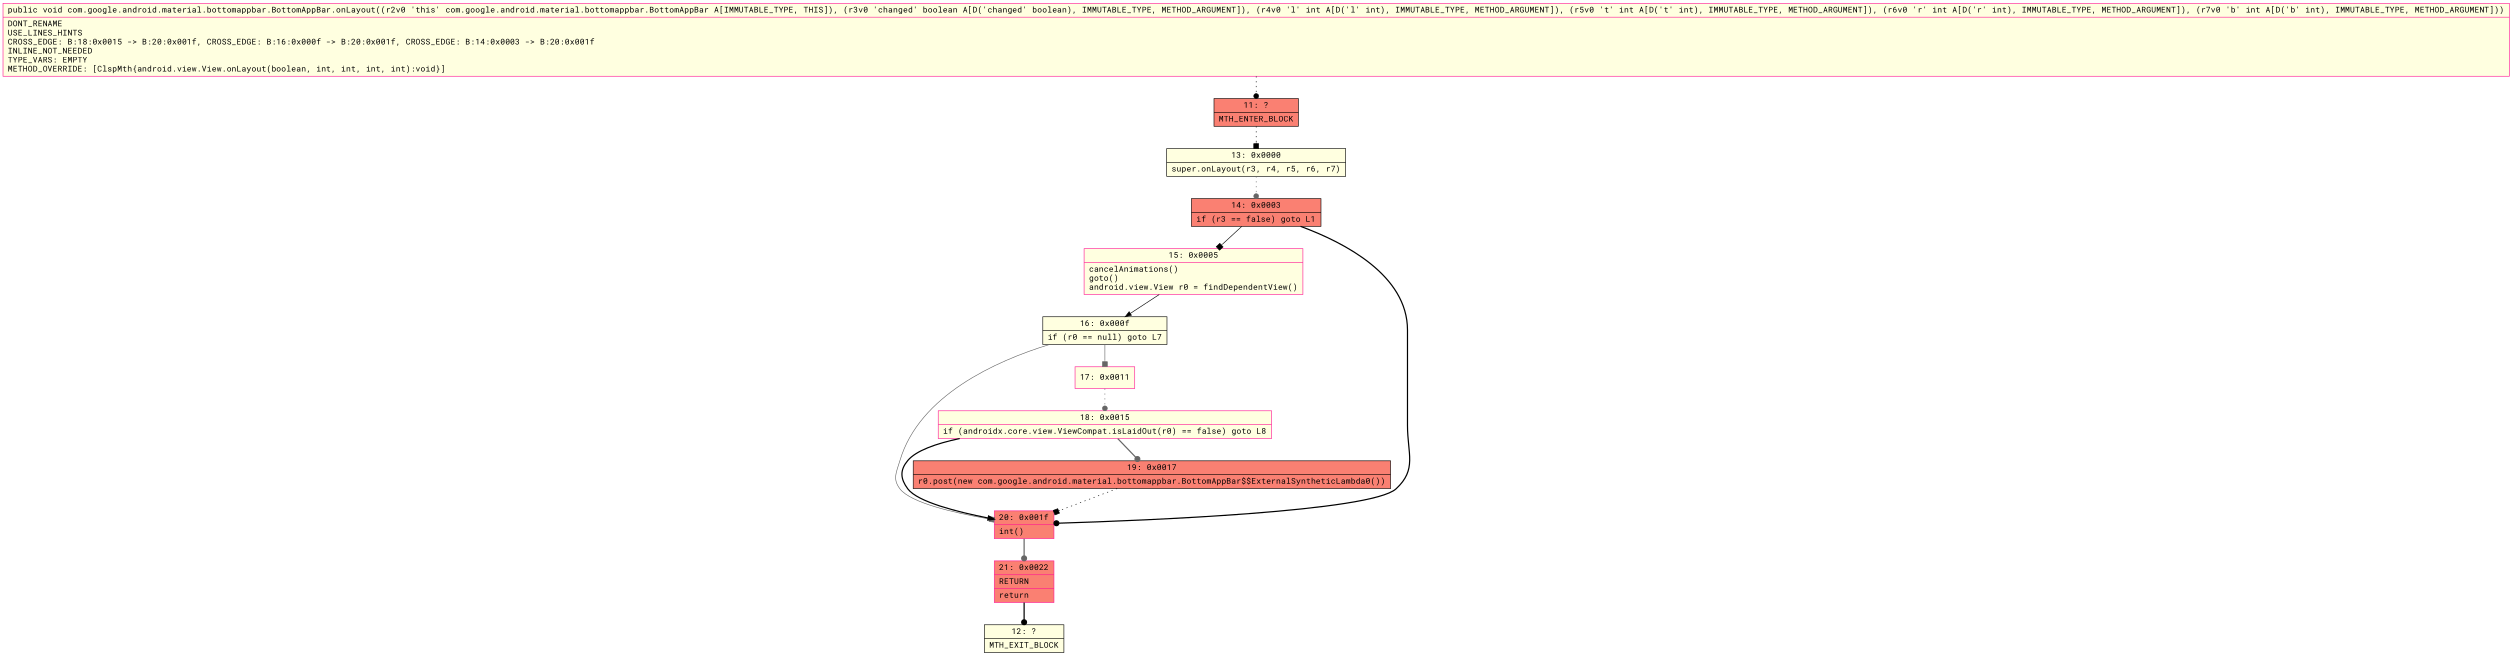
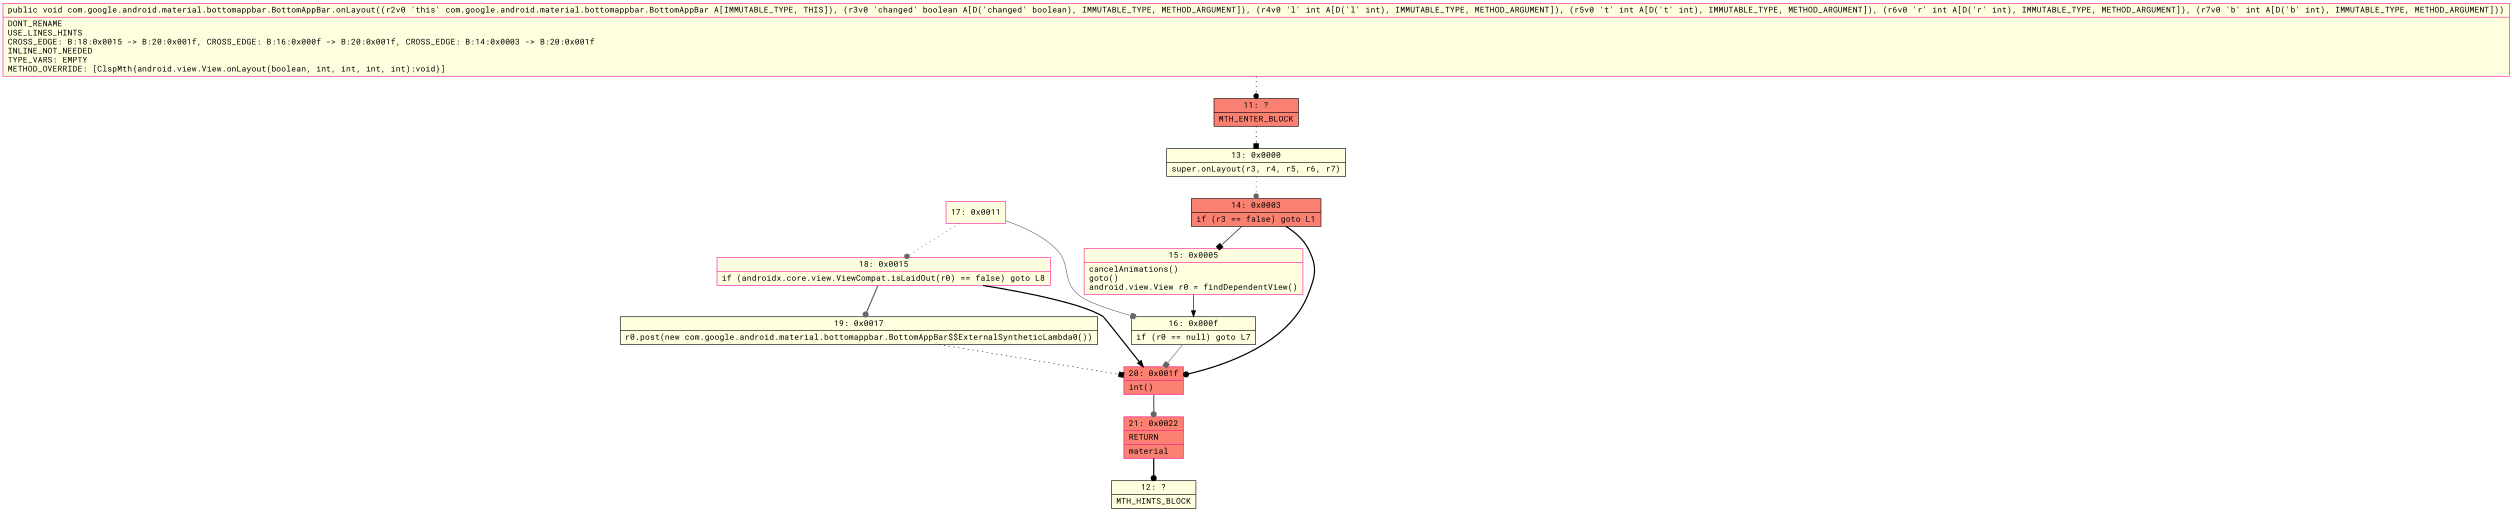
edge "16: 0x000f" -> "17: 0x0011": reversed
node "19: 0x0017": fillcolor salmon -> lightyellow
node "21: 0x0022": text "return" -> "material"
node "12: ?": text "MTH_EXIT_BLOCK" -> "MTH_HINTS_BLOCK"
